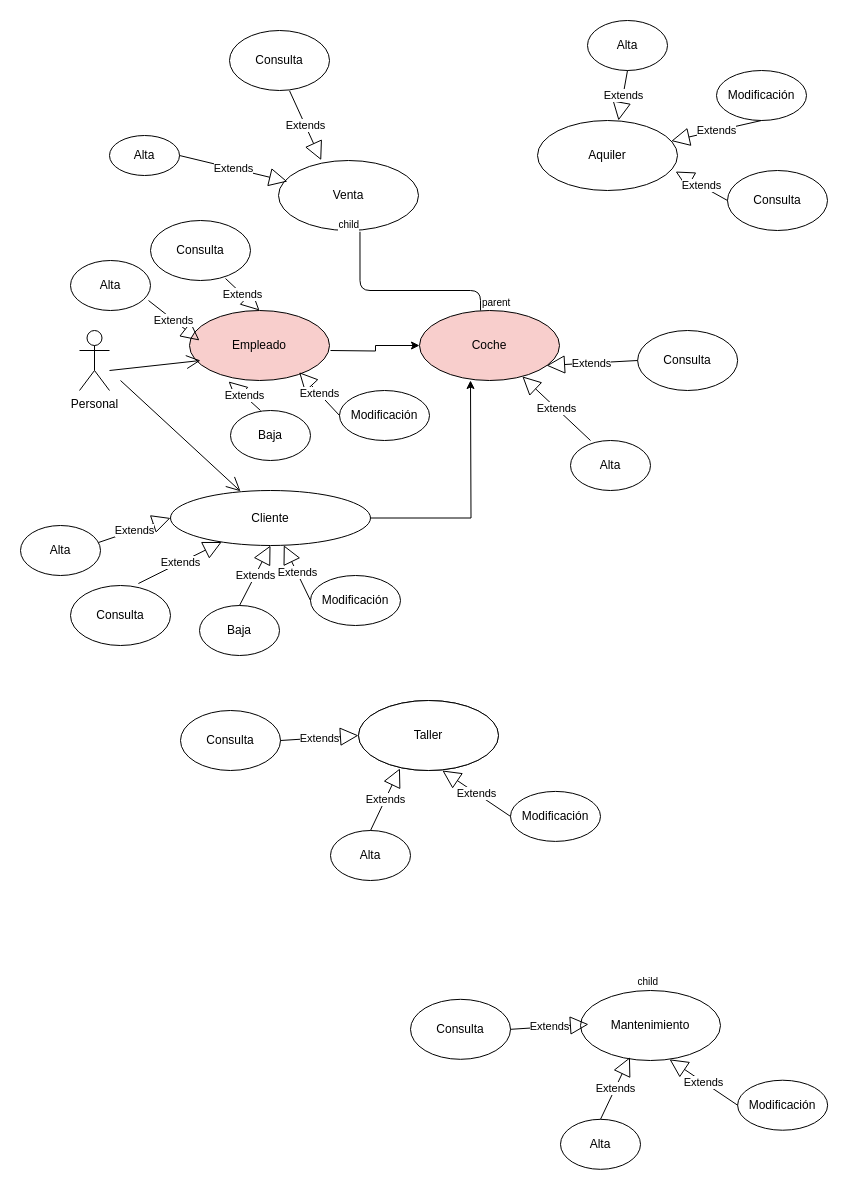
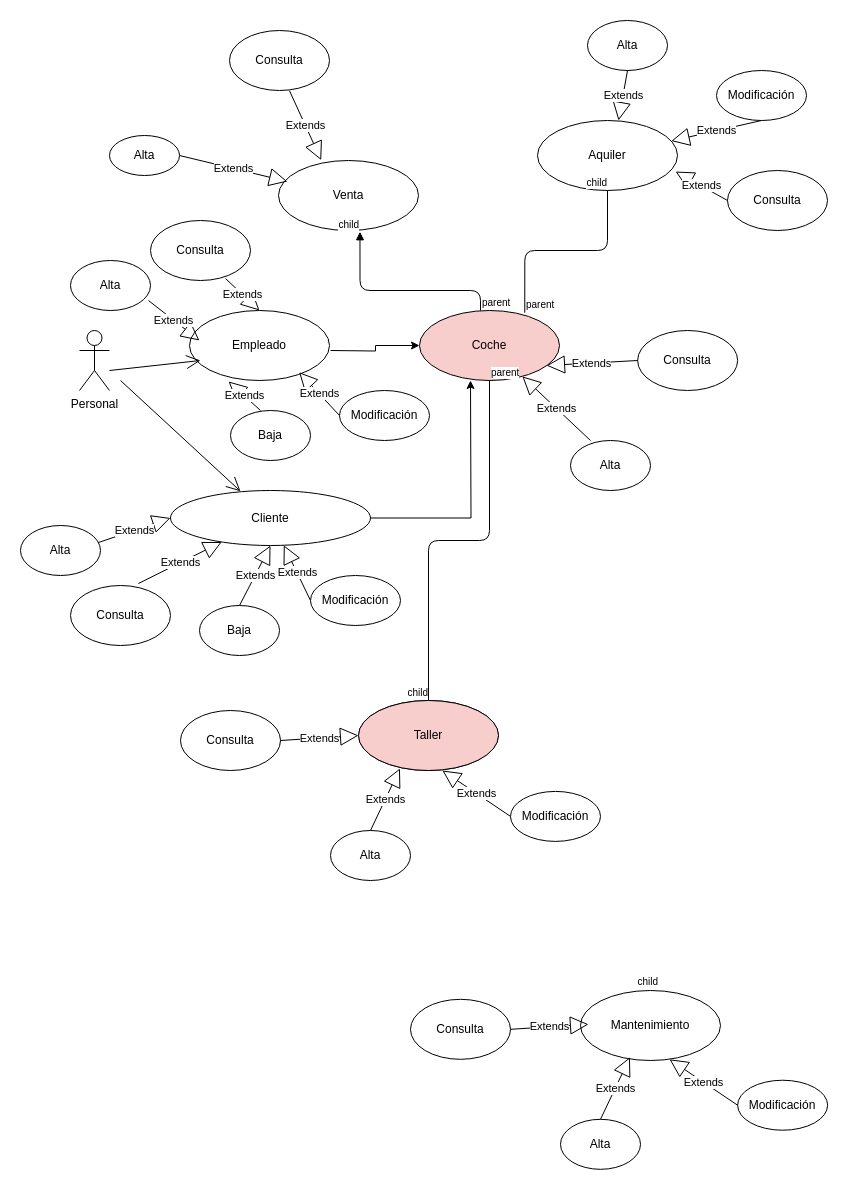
edge "Venta" -- "Coche": arrowhead none -> block
edge "Aquiler" -- "Coche": added, labels "child", "parent"
node "Empleado": fillcolor #f8cecc -> #ffffff
edge "Coche" -- "Taller": added, labels "parent", "child"
node "Taller": fillcolor #ffffff -> #f8cecc
